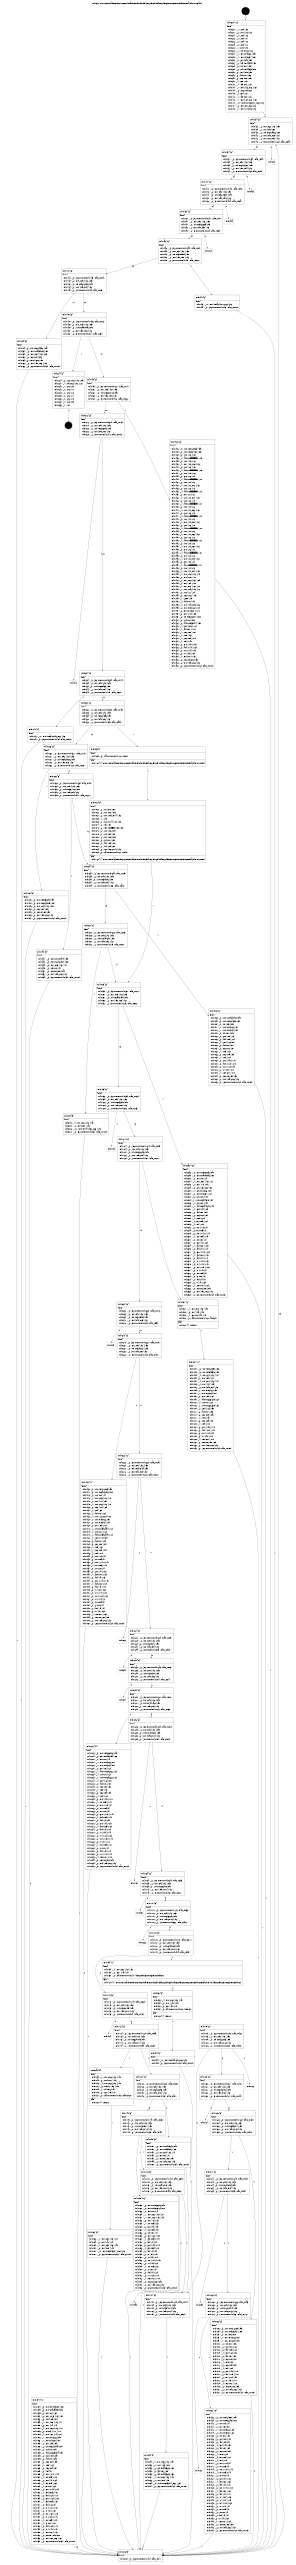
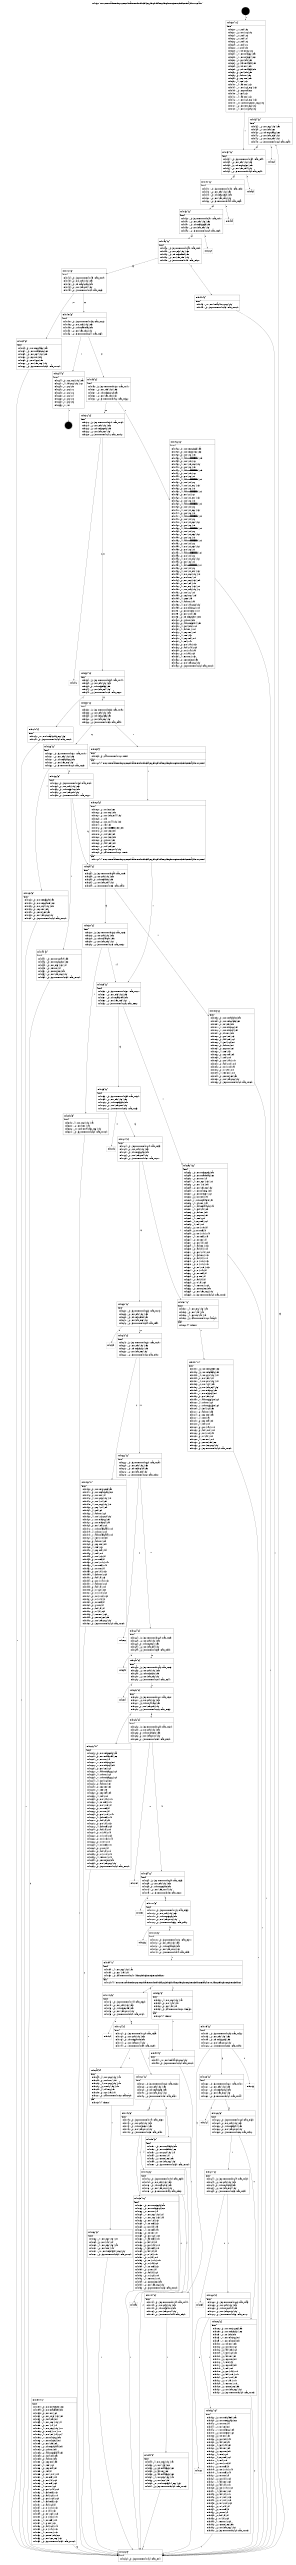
edge "0x4013c0 [116]" -> "0x401434 [32]": now "0x4013c0 [116]" -> "0x401454 [28]"
edge "0x40172c [28]" -> "0x401748 [28]": now "0x401f79 [12]" -> "0x401748 [28]"
